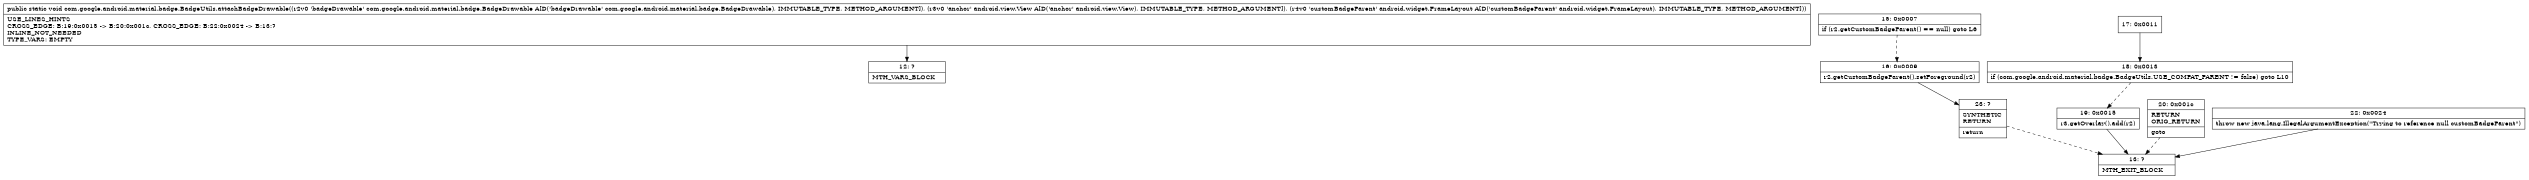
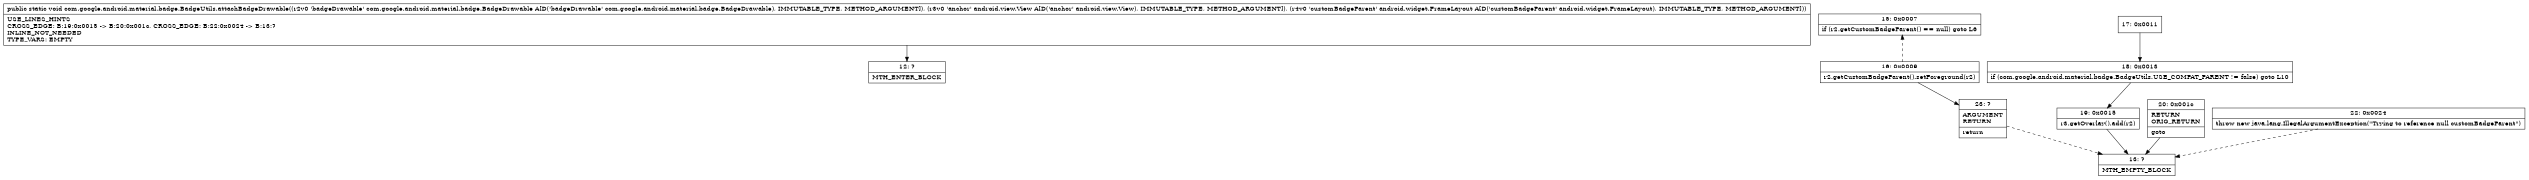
edge "15: 0x0007" -> "16: 0x0009": reversed
node "12: ?": text "MTH_VARS_BLOCK" -> "MTH_ENTER_BLOCK"
edge "18: 0x0013" -> "19: 0x0015": style dashed -> solid
node "23: ?": text "SYNTHETIC" -> "ARGUMENT"
edge "22: 0x0024" -> "13: ?": style solid -> dashed
edge "20: 0x001c" -> "13: ?": style dashed -> solid
node "13: ?": text "MTH_EXIT_BLOCK" -> "MTH_EMPTY_BLOCK"
